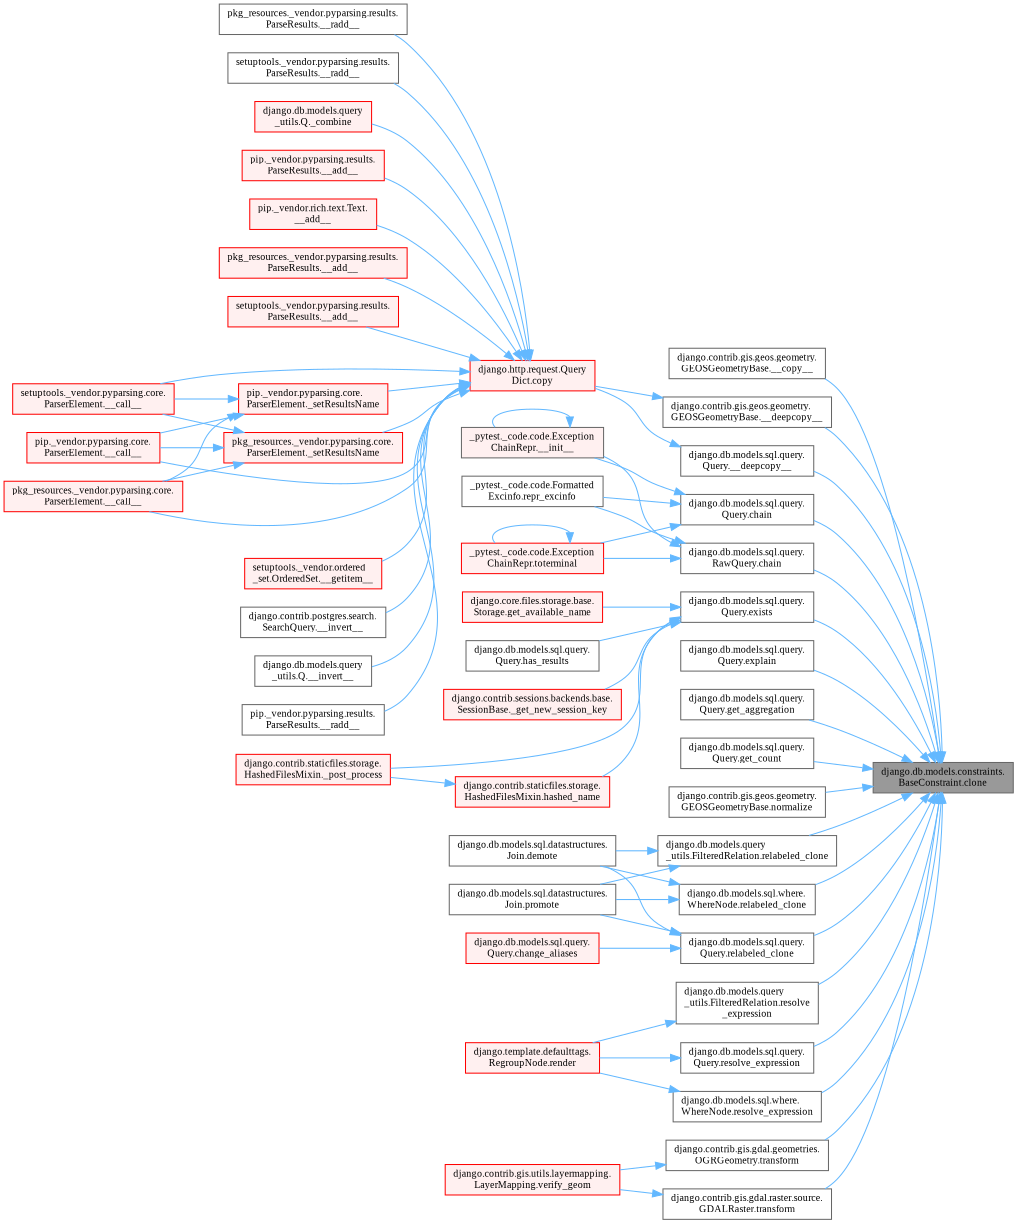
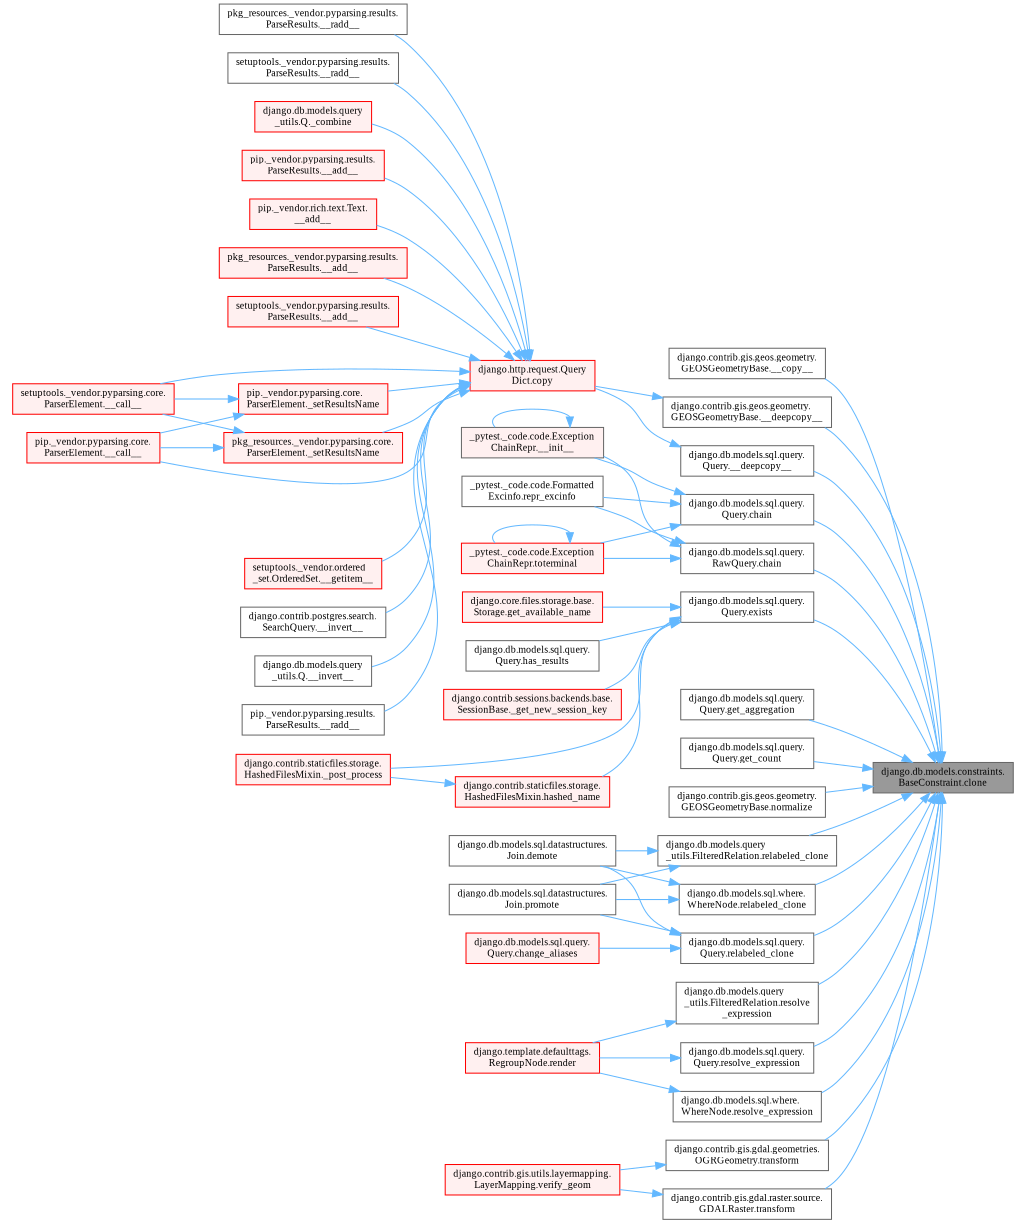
node "pkg_resources._vendor.pyparsing.core. ParserElement.__call__": removed
node "django.db.models.sql.query. Query.explain": removed
